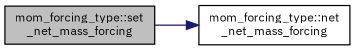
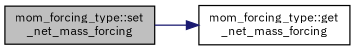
node "mom_forcing_type::net _net_mass_forcing": label "mom_forcing_type::net _net_mass_forcing" -> "mom_forcing_type::get _net_mass_forcing"
